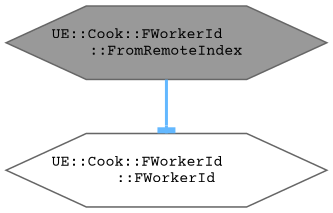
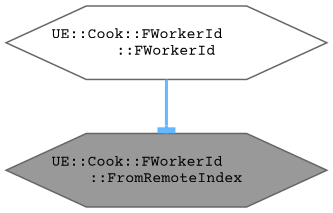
edge "UE::Cook::FWorkerId ::FromRemoteIndex" -> "UE::Cook::FWorkerId ::FWorkerId": reversed
